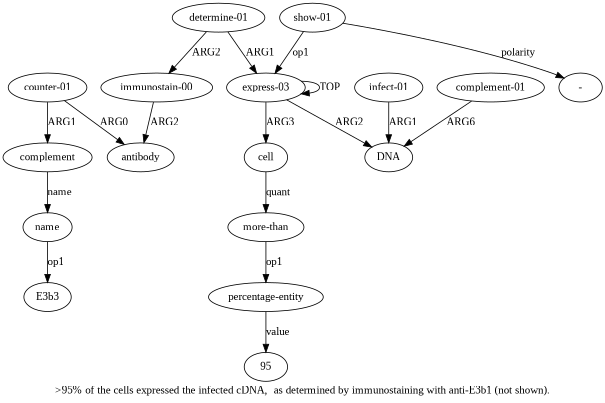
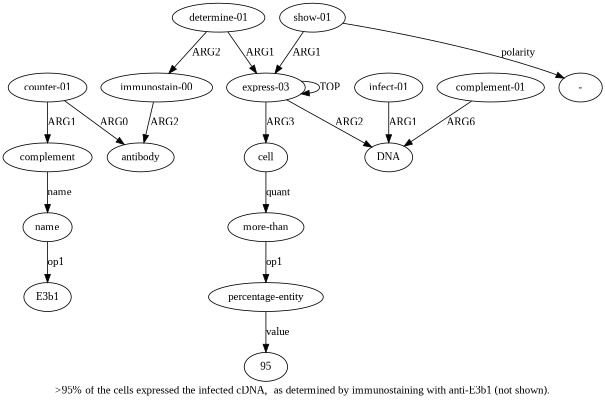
edge "show-01" -> "express-03": label "op1" -> "ARG1"
node "E3b3": label "E3b3" -> "E3b1"
